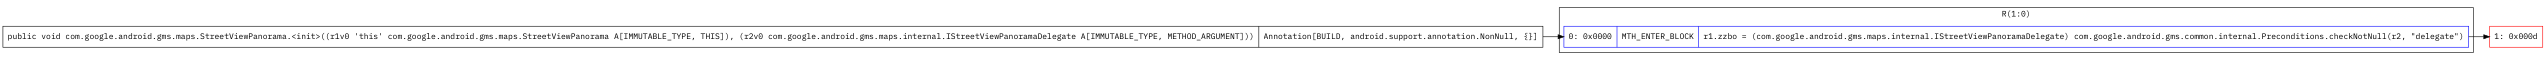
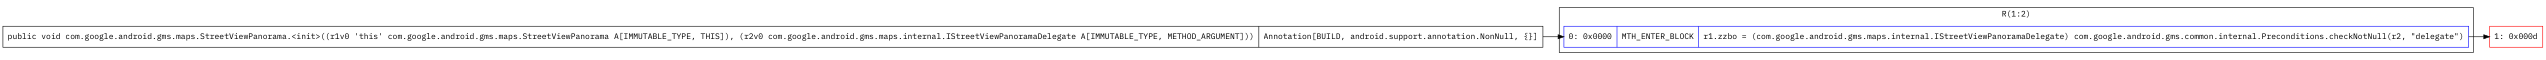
cluster "R(1:0)": label "R(1:0)" -> "R(1:2)"
